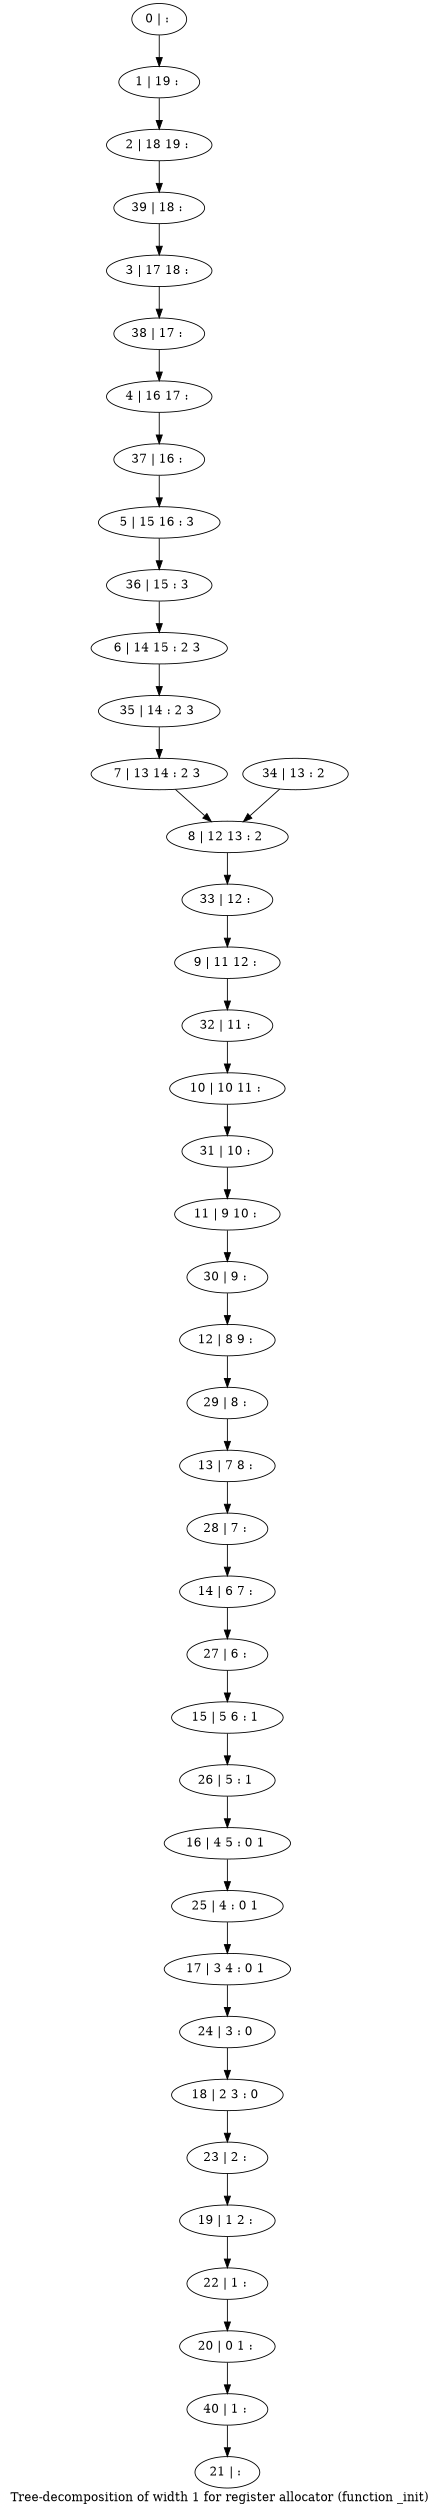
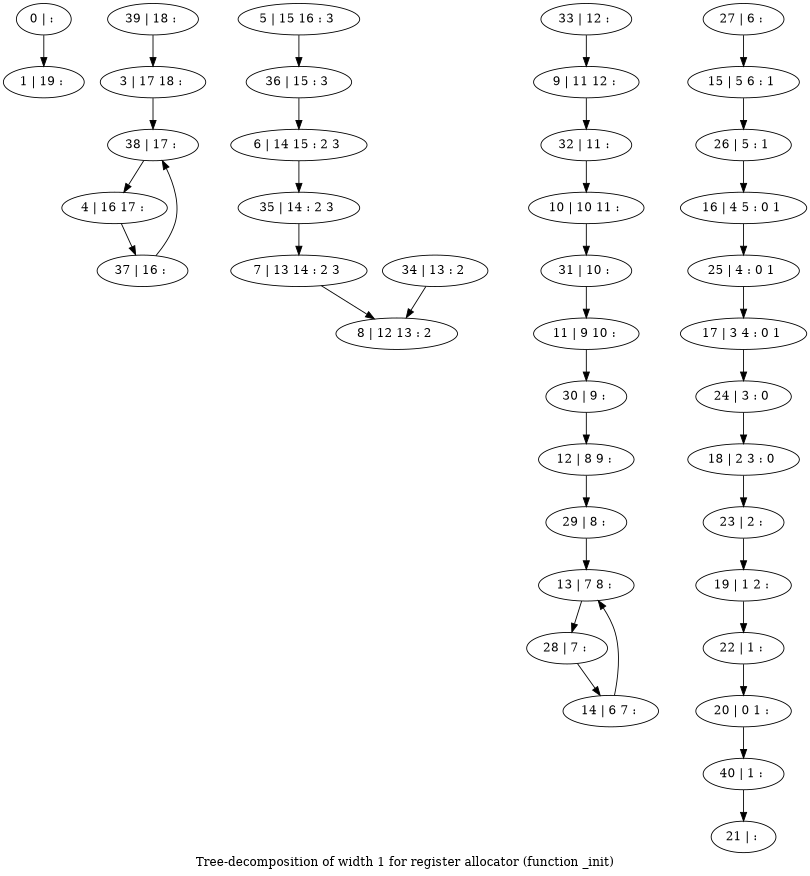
node "2 | 18 19 :": removed
edge "37 | 16 :" -> "5 | 15 16 : 3": now "37 | 16 :" -> "38 | 17 :"
edge "8 | 12 13 : 2" -> "33 | 12 :": removed
edge "14 | 6 7 :" -> "27 | 6 :": now "14 | 6 7 :" -> "13 | 7 8 :"
